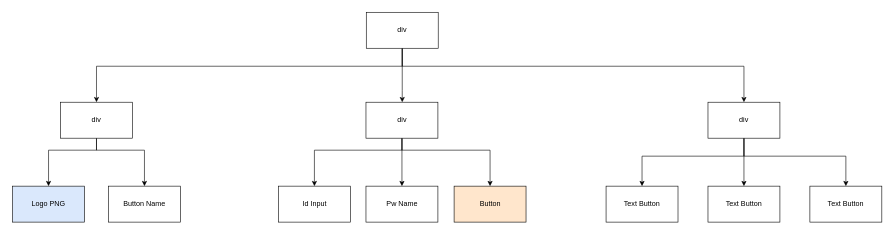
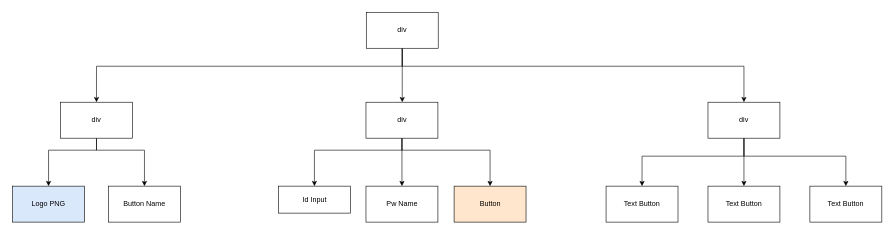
node "Id Input": size 72x36 -> 72x27
